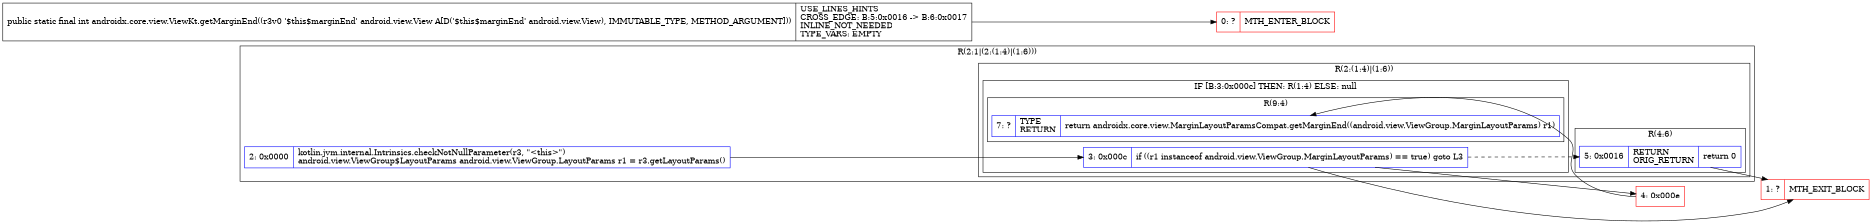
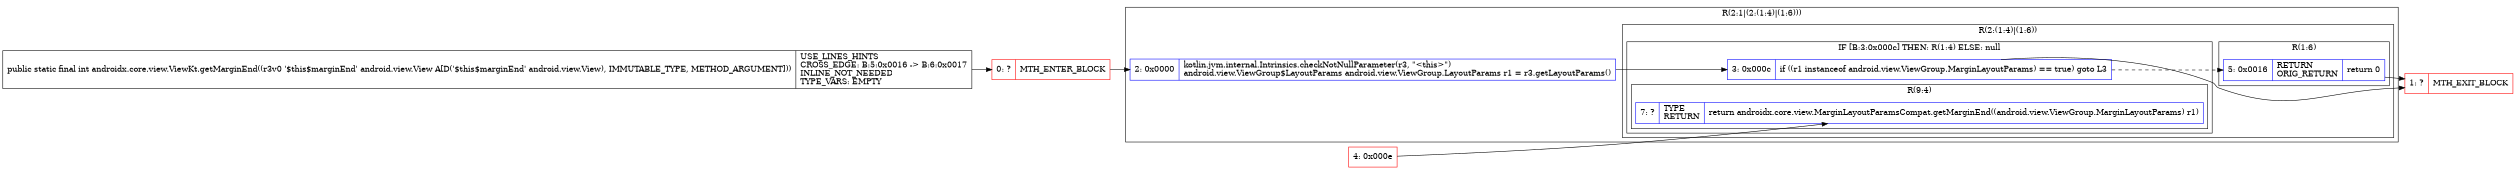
edge "0: ?" -> "2: 0x0000": added
cluster "R(4:6)": label "R(4:6)" -> "R(1:6)"
edge "3: 0x000c" -> "4: 0x000e": removed
